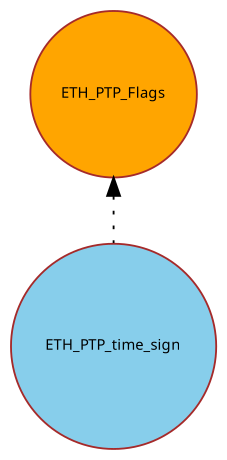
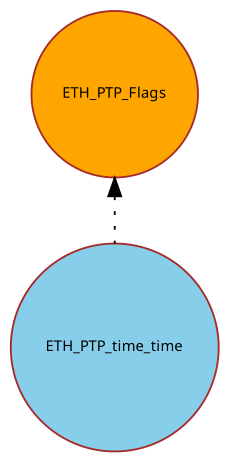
node "ETH_PTP_time_sign": label "ETH_PTP_time_sign" -> "ETH_PTP_time_time"
